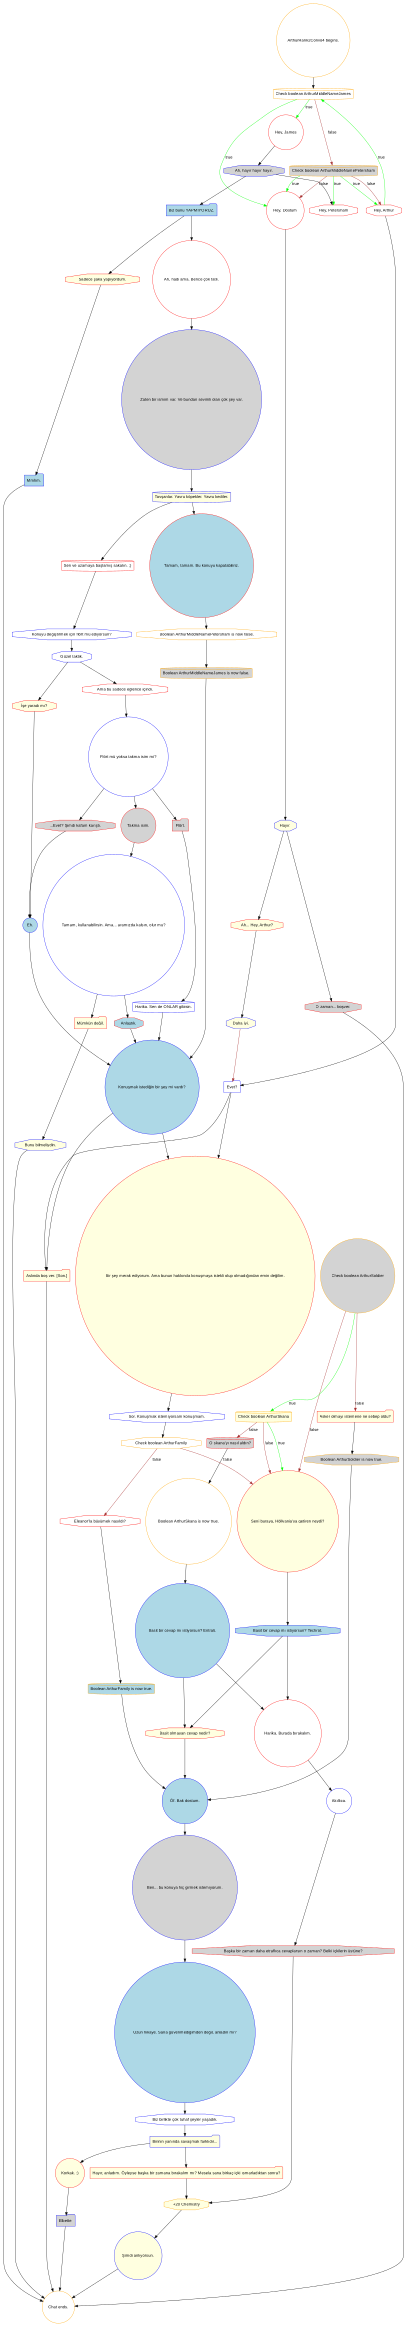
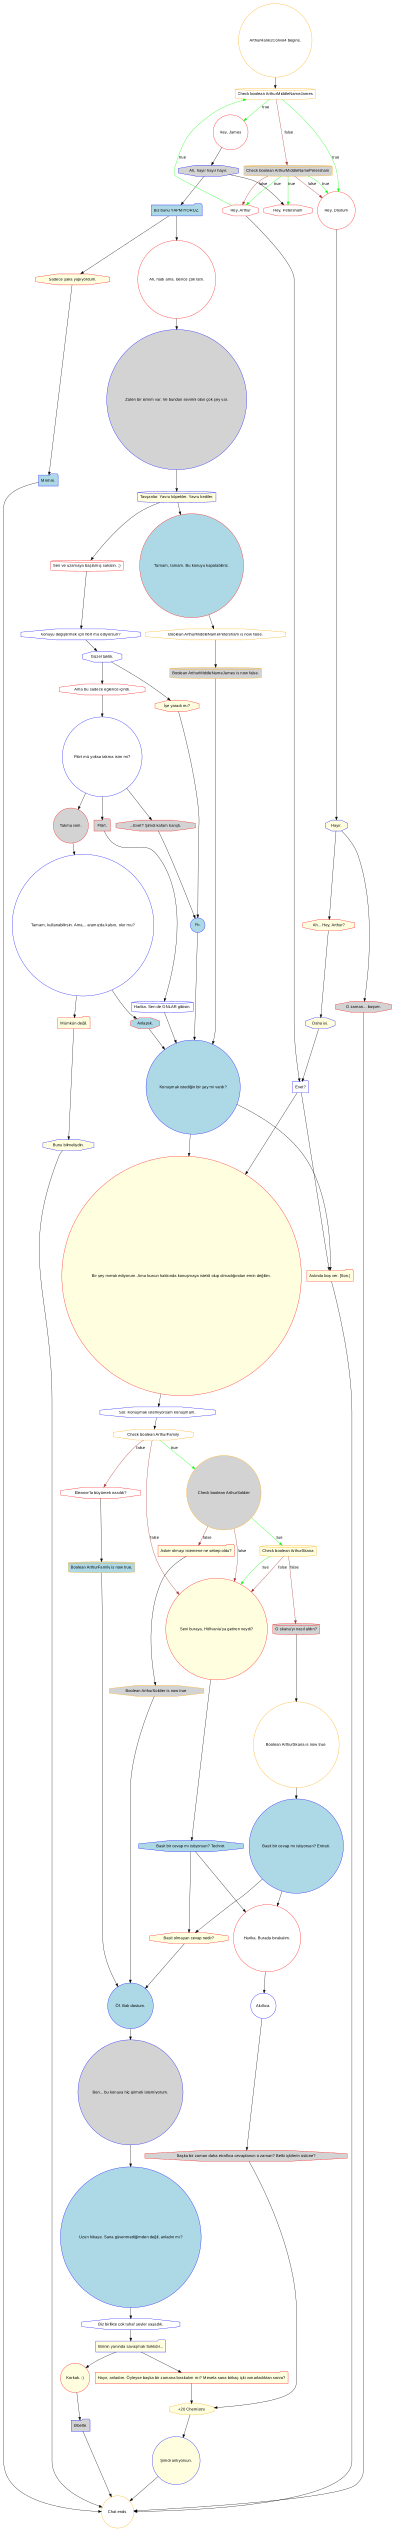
edge "Daha iyi." -> "Evet?": color brown -> black
edge "Check boolean ArthurFamily" -> "Check boolean ArthurSoldier": added, label "true"
